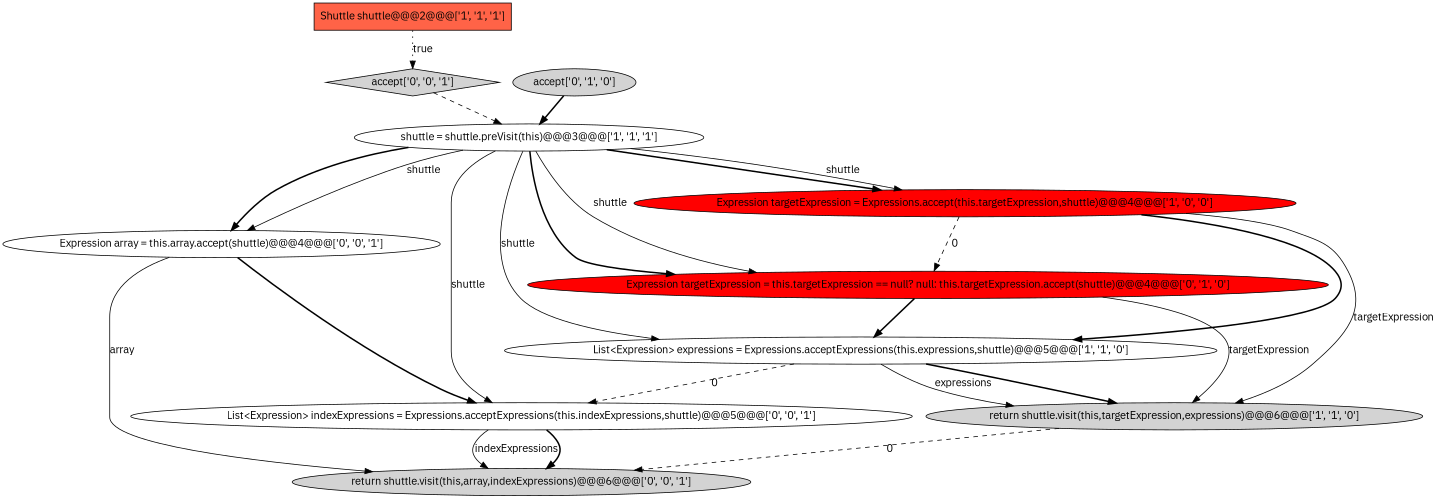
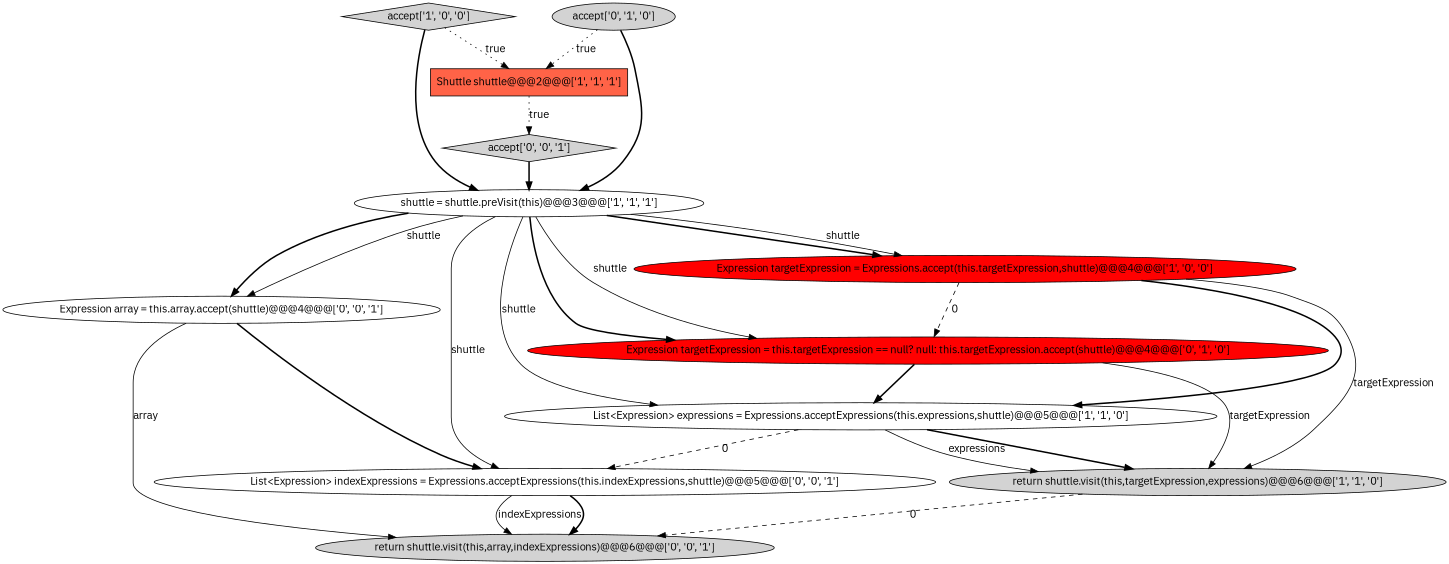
node "accept['1', '0', '0']": added
edge "accept['0', '1', '0']" -> "Shuttle shuttle@@@2@@@['1', '1', '1']": added, label "true"
edge "accept['0', '0', '1']" -> "shuttle = shuttle.preVisit(this)@@@3@@@['1', '1', '1']": style dashed -> bold
